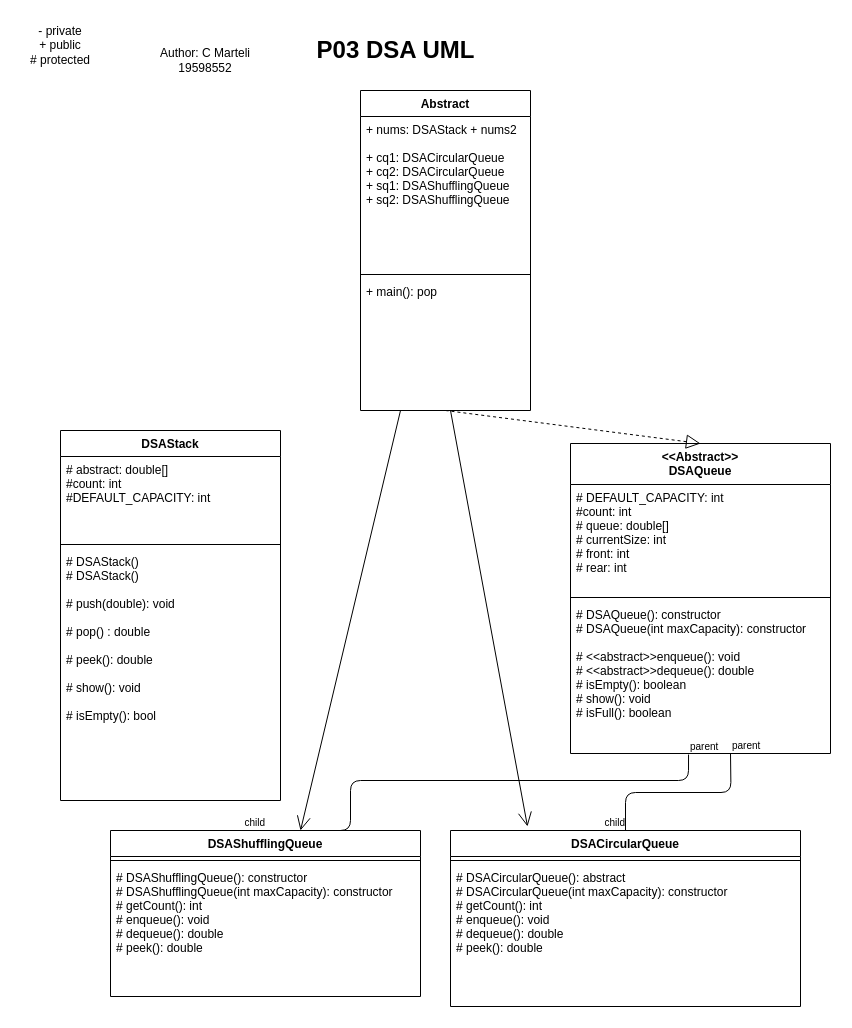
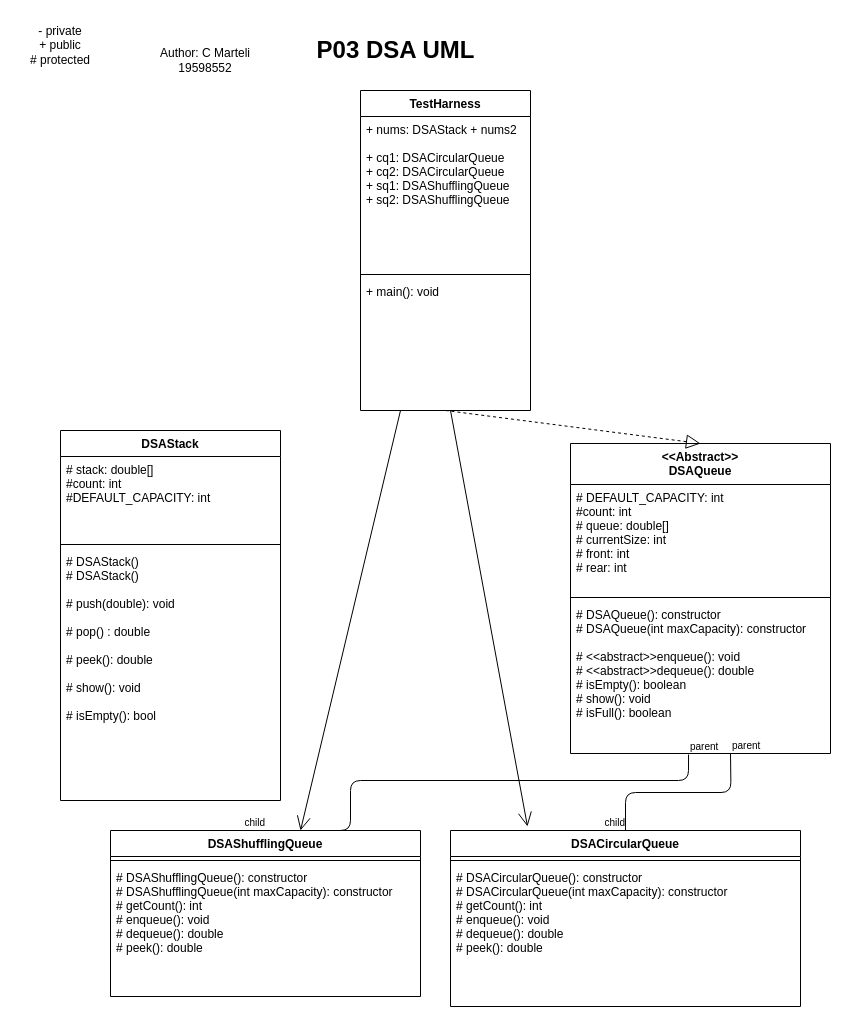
node "Abstract": label "Abstract" -> "TestHarness"
node "+ main(): pop": label "+ main(): pop" -> "+ main(): void"
node "# abstract: double[] #count: int #DEFAULT_CAPACITY: int": label "# abstract: double[] #count: int #DEFAULT_CAPACITY: int" -> "# stack: double[] #count: int #DEFAULT_CAPACITY: int"
node "# DSACircularQueue(): abstract # DSACircularQueue(int maxCapacity): constructor # getCount(): int # enqueue(): void # dequeue(): double # peek(): double": label "# DSACircularQueue(): abstract # DSACircularQueue(int maxCapacity): constructor # getCount(): int # enqueue(): void # dequeue(): double # peek(): double" -> "# DSACircularQueue(): constructor # DSACircularQueue(int maxCapacity): constructor # getCount(): int # enqueue(): void # dequeue(): double # peek(): double"
